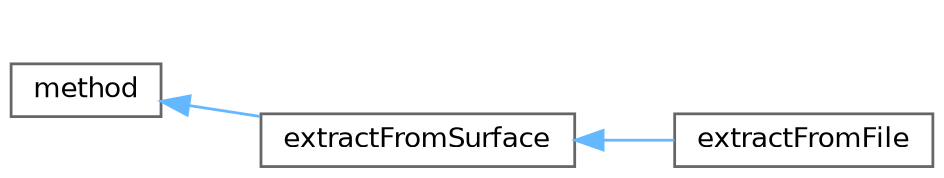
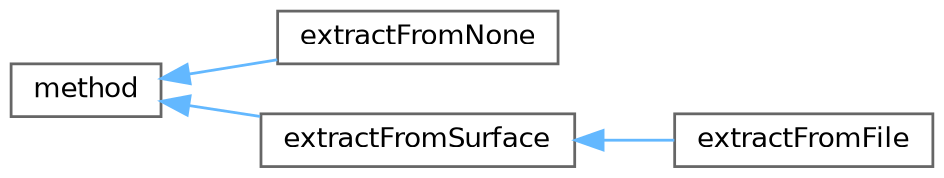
node "extractFromNone": added
